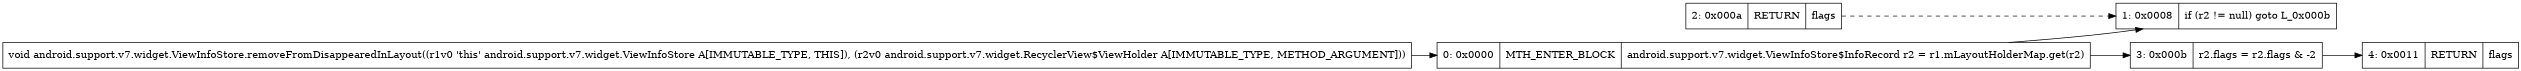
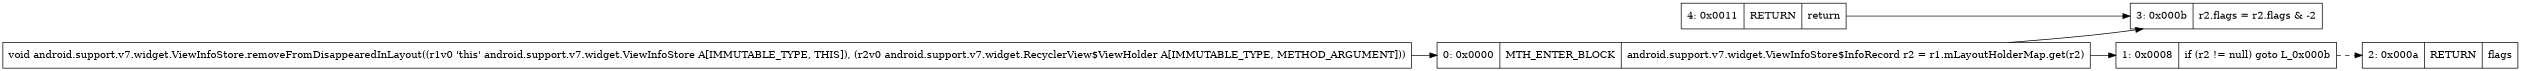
edge "2: 0x000a" -> "1: 0x0008": reversed
edge "3: 0x000b" -> "4: 0x0011": reversed
node "4: 0x0011": text "flags" -> "return"
